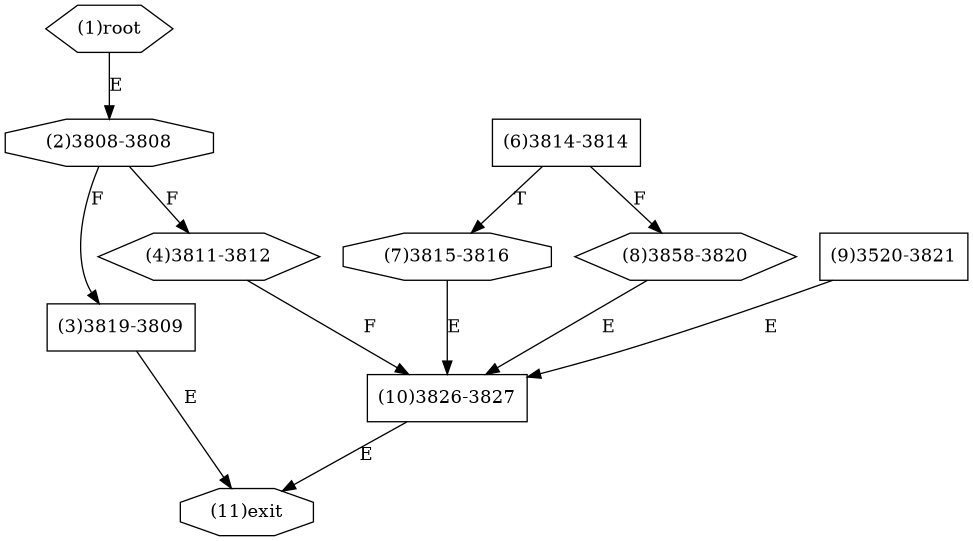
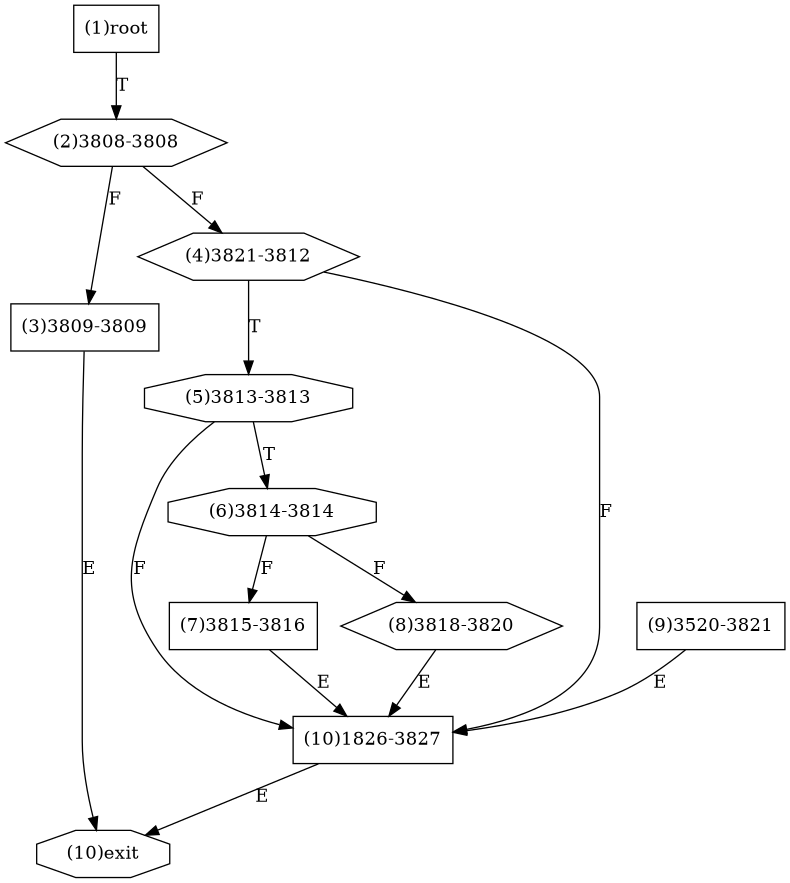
node "(1)root": shape hexagon -> box
edge "(1)root" -> "(2)3808-3808": label "E" -> "T"
node "(2)3808-3808": shape octagon -> hexagon
node "(6)3814-3814": shape box -> octagon
edge "(6)3814-3814" -> "(7)3815-3816": label "T" -> "F"
node "(4)3811-3812": label "(4)3811-3812" -> "(4)3821-3812"
node "(7)3815-3816": shape octagon -> box
node "(8)3858-3820": label "(8)3858-3820" -> "(8)3818-3820"
node "(3)3819-3809": label "(3)3819-3809" -> "(3)3809-3809"
node "(5)3813-3813": added
node "(10)3826-3827": label "(10)3826-3827" -> "(10)1826-3827"
node "(11)exit": label "(11)exit" -> "(10)exit"
